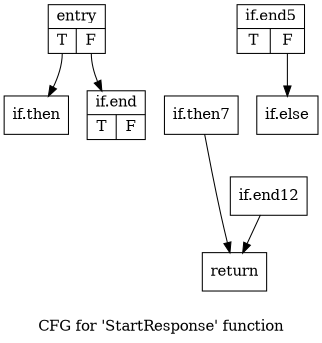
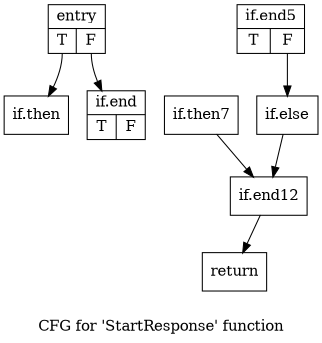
edge "if.else" -> "if.end12": added
edge "if.then7" -> "return": now "if.then7" -> "if.end12"
